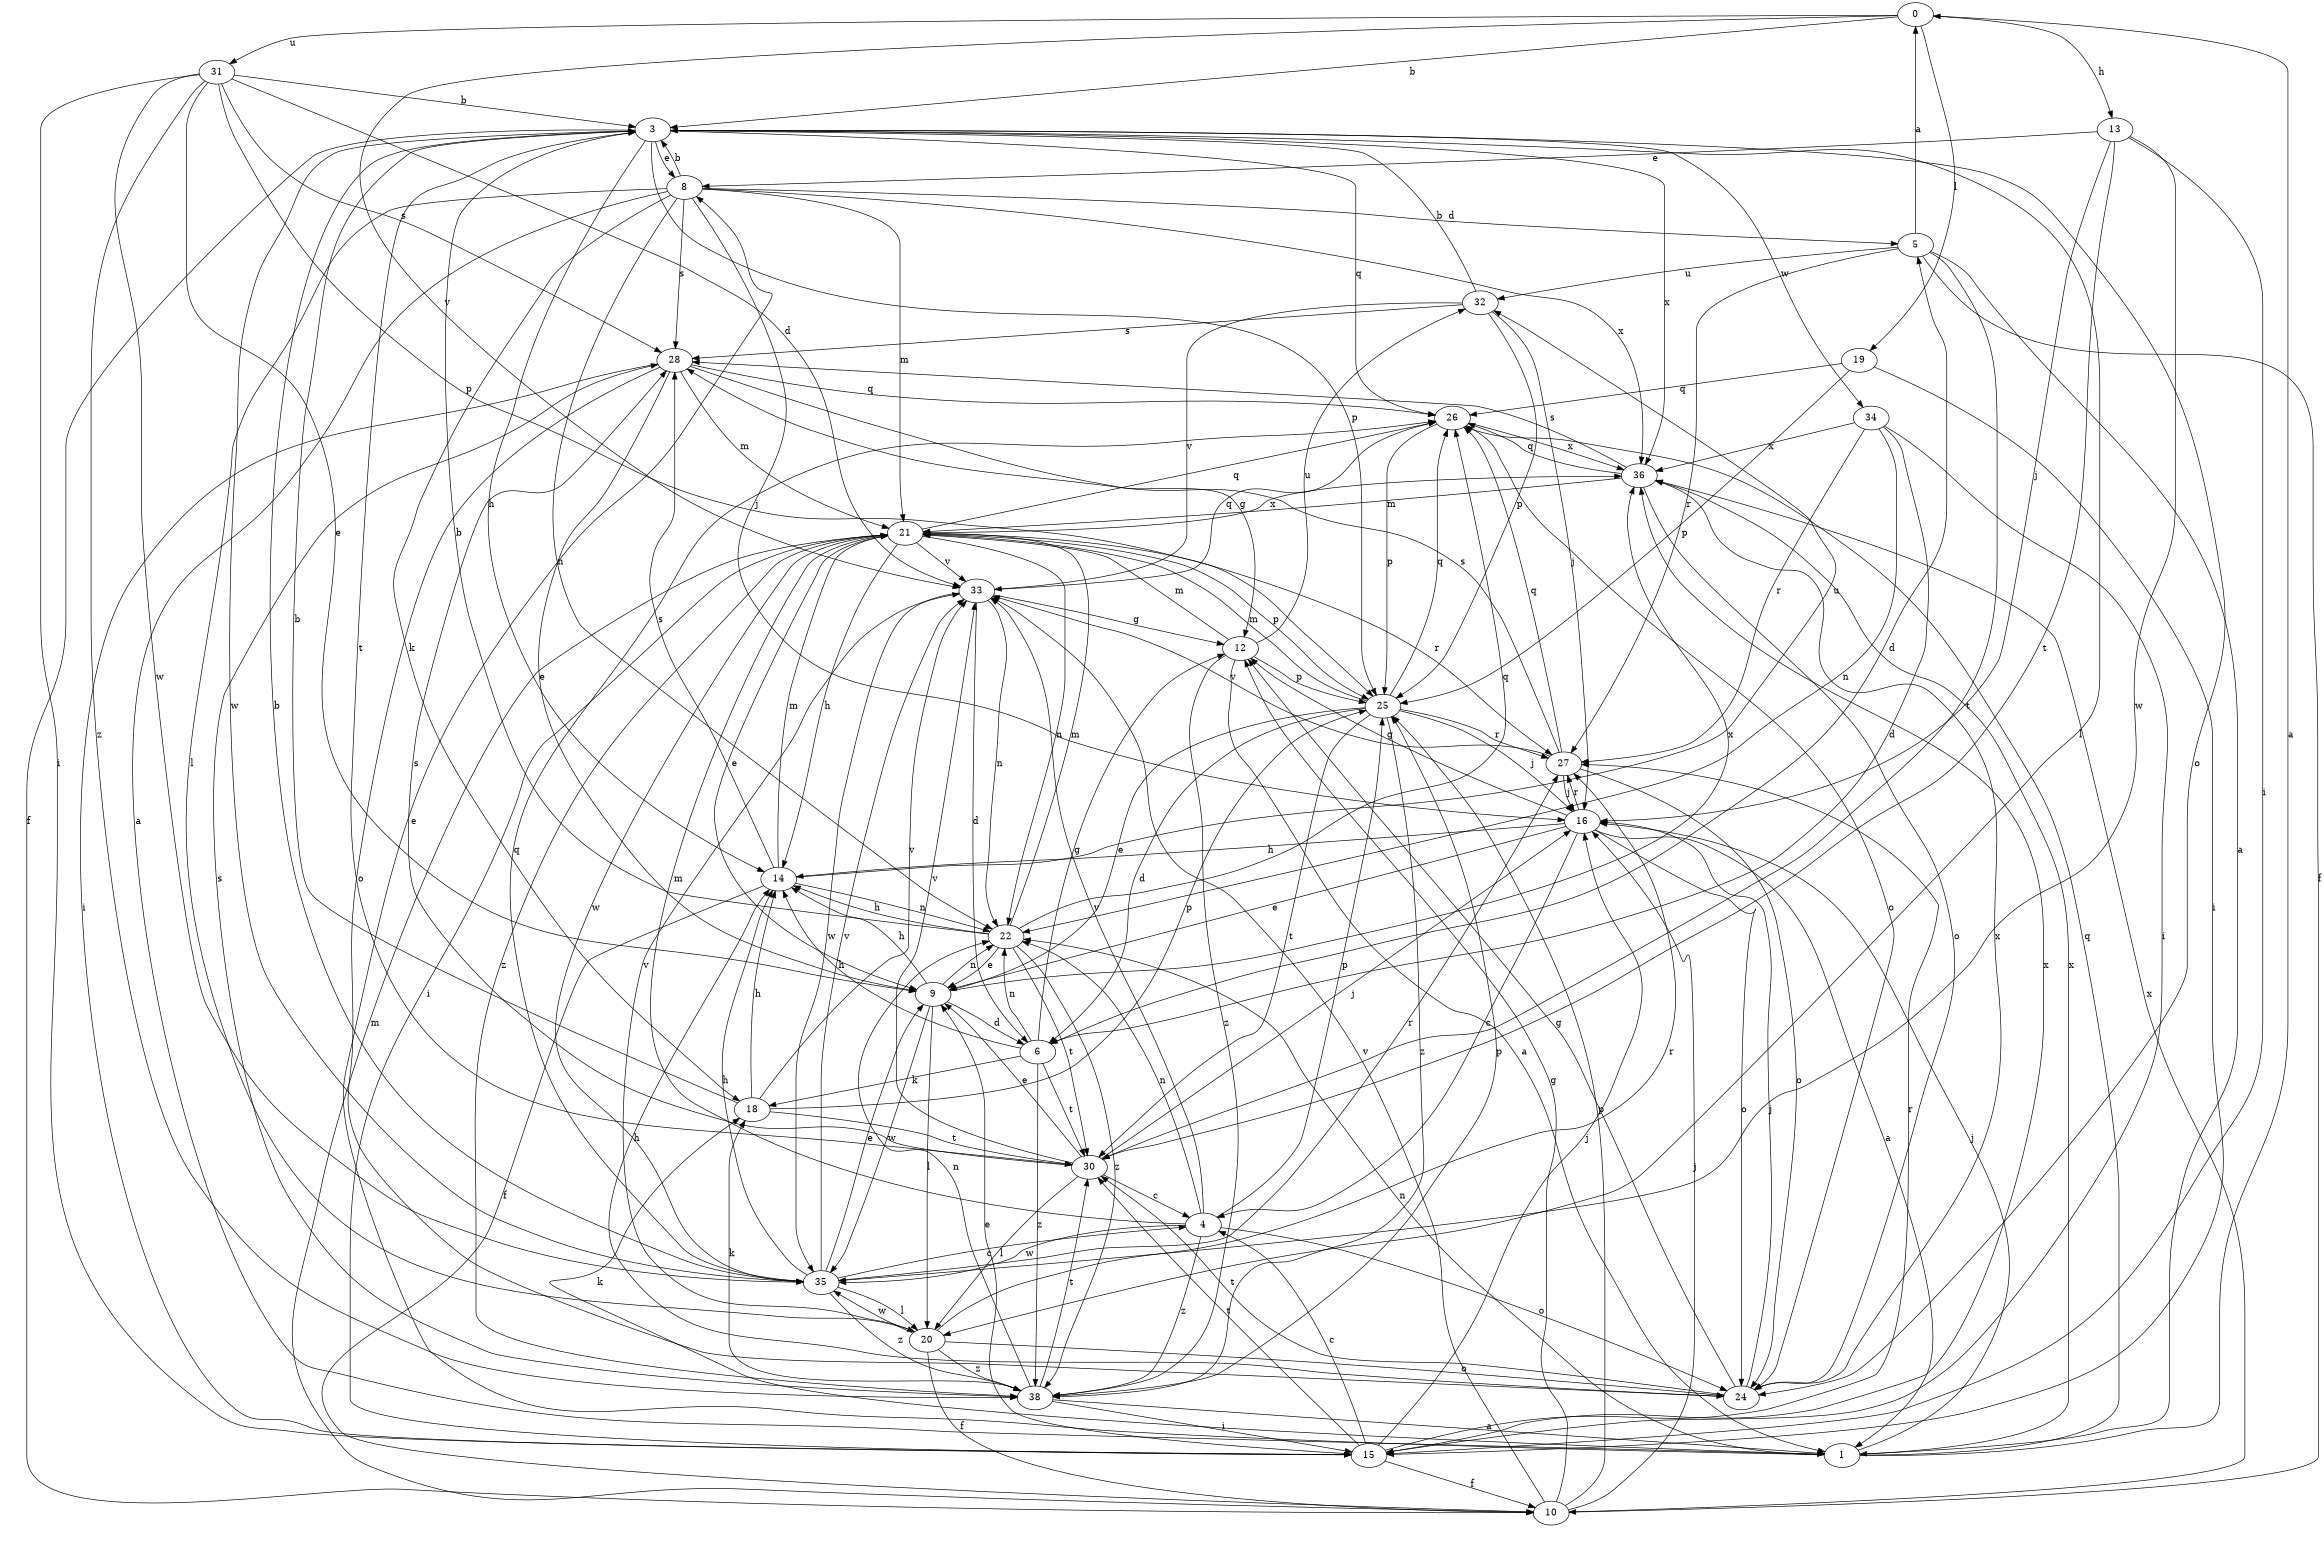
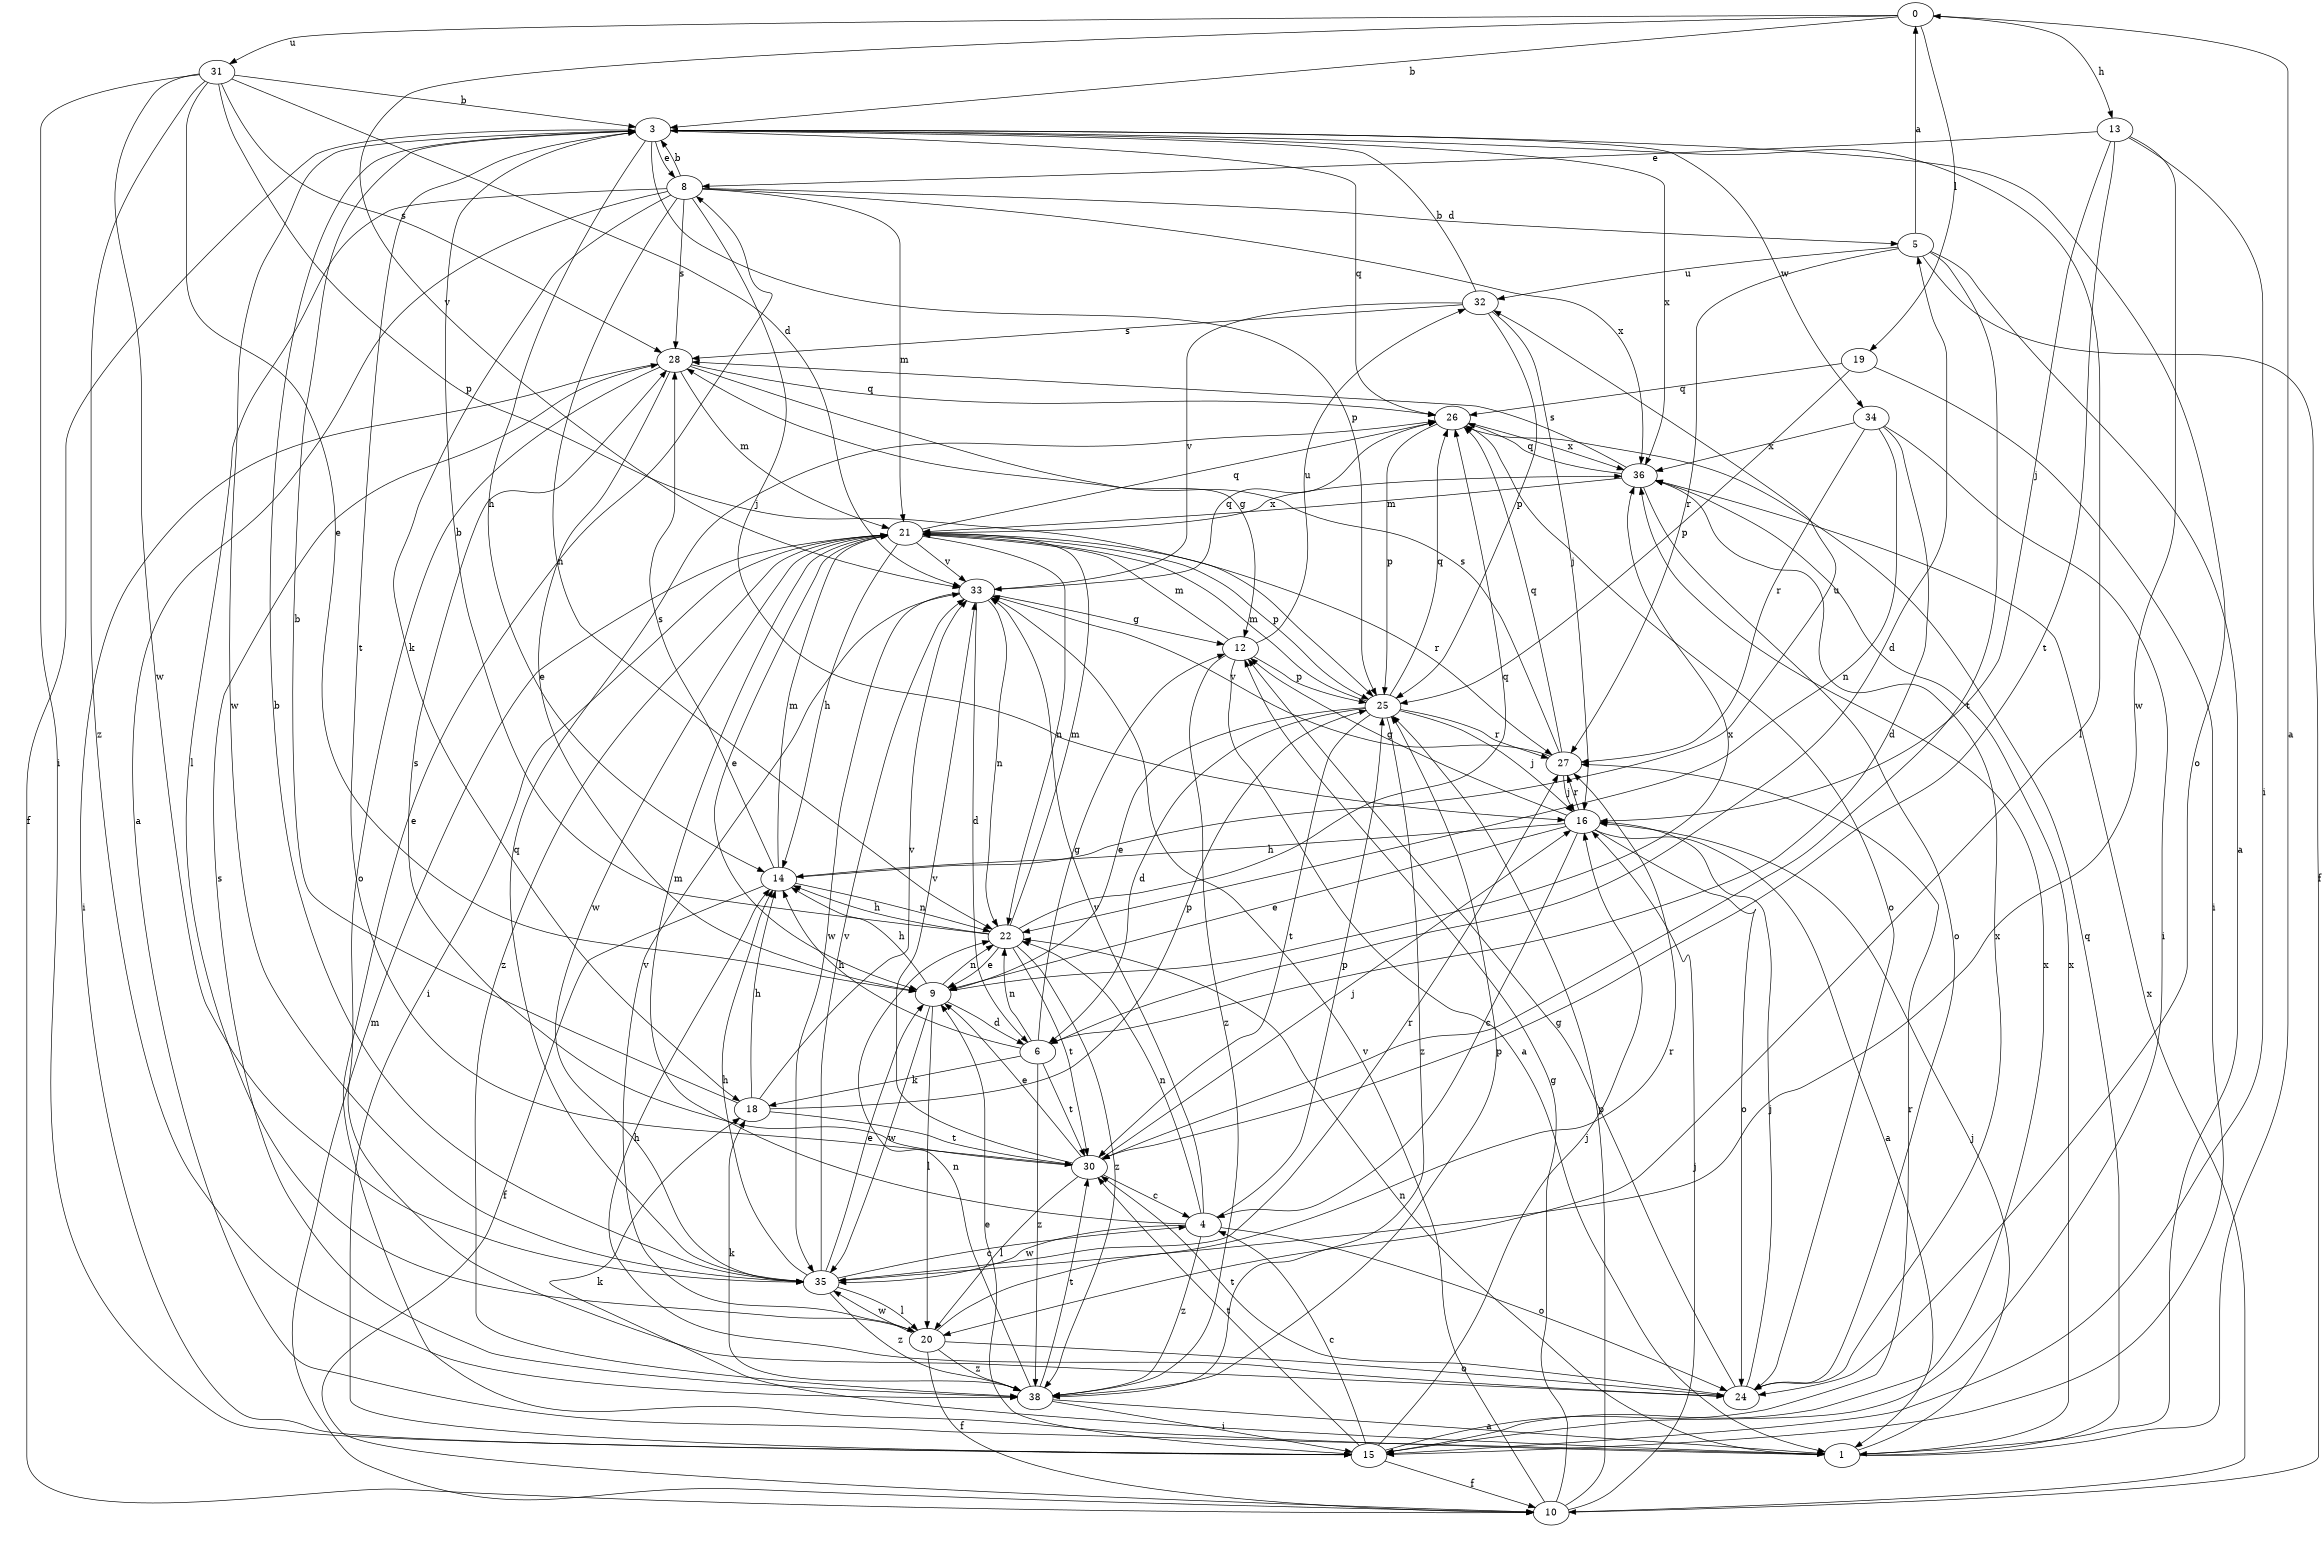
edge "27" -> "24": removed, label "o"
